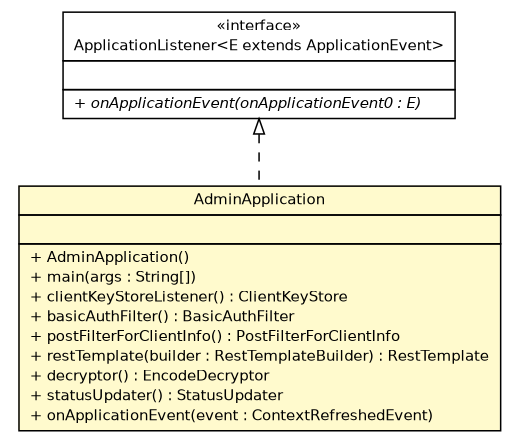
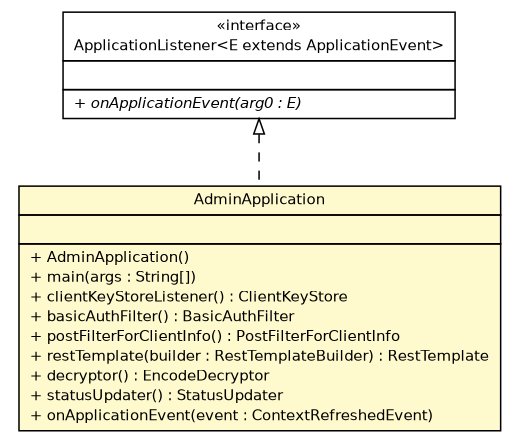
node "ApplicationListener<E extends ApplicationEvent>": text "+ onApplicationEvent(onApplicationEvent0 : E)" -> "+ onApplicationEvent(arg0 : E)"
